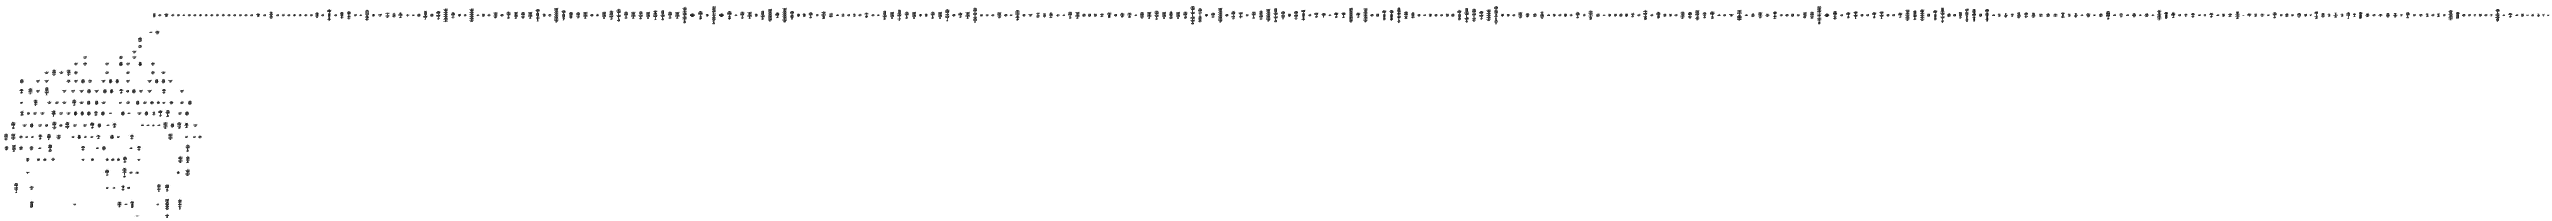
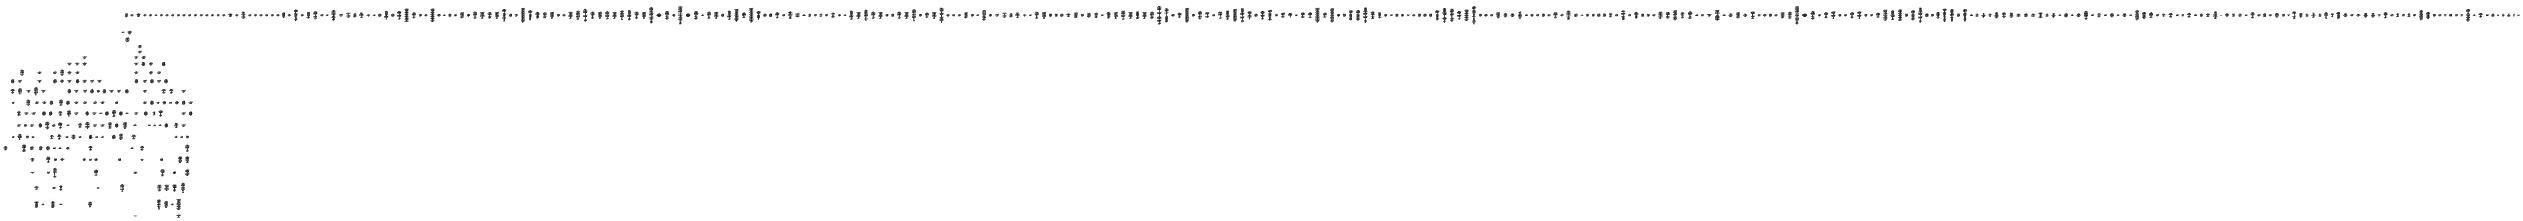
node "# 0x572 JUMPDEST PUSHX Data JUMP": removed
node "# 0x6d8 JUMPDEST ISZERO PUSHX Data JUMPI": removed
node "# 0x861 JUMPDEST PUSHX Data PUSHX Data JUMP": added
node "# 0x1775 PUSHX Data JUMP": added
node "# 0x1784 JUMPDEST PUSHX Data PUSHX Data PUSHX Data JUMP": added
node "# 0x258e JUMPDEST PUSHX ArithData ADD JUMP": removed
node "# 0x577 JUMPDEST PUSHX Data PUSHX Data JUMP": removed
node "# 0x205f PUSHX Data REVERT": removed
